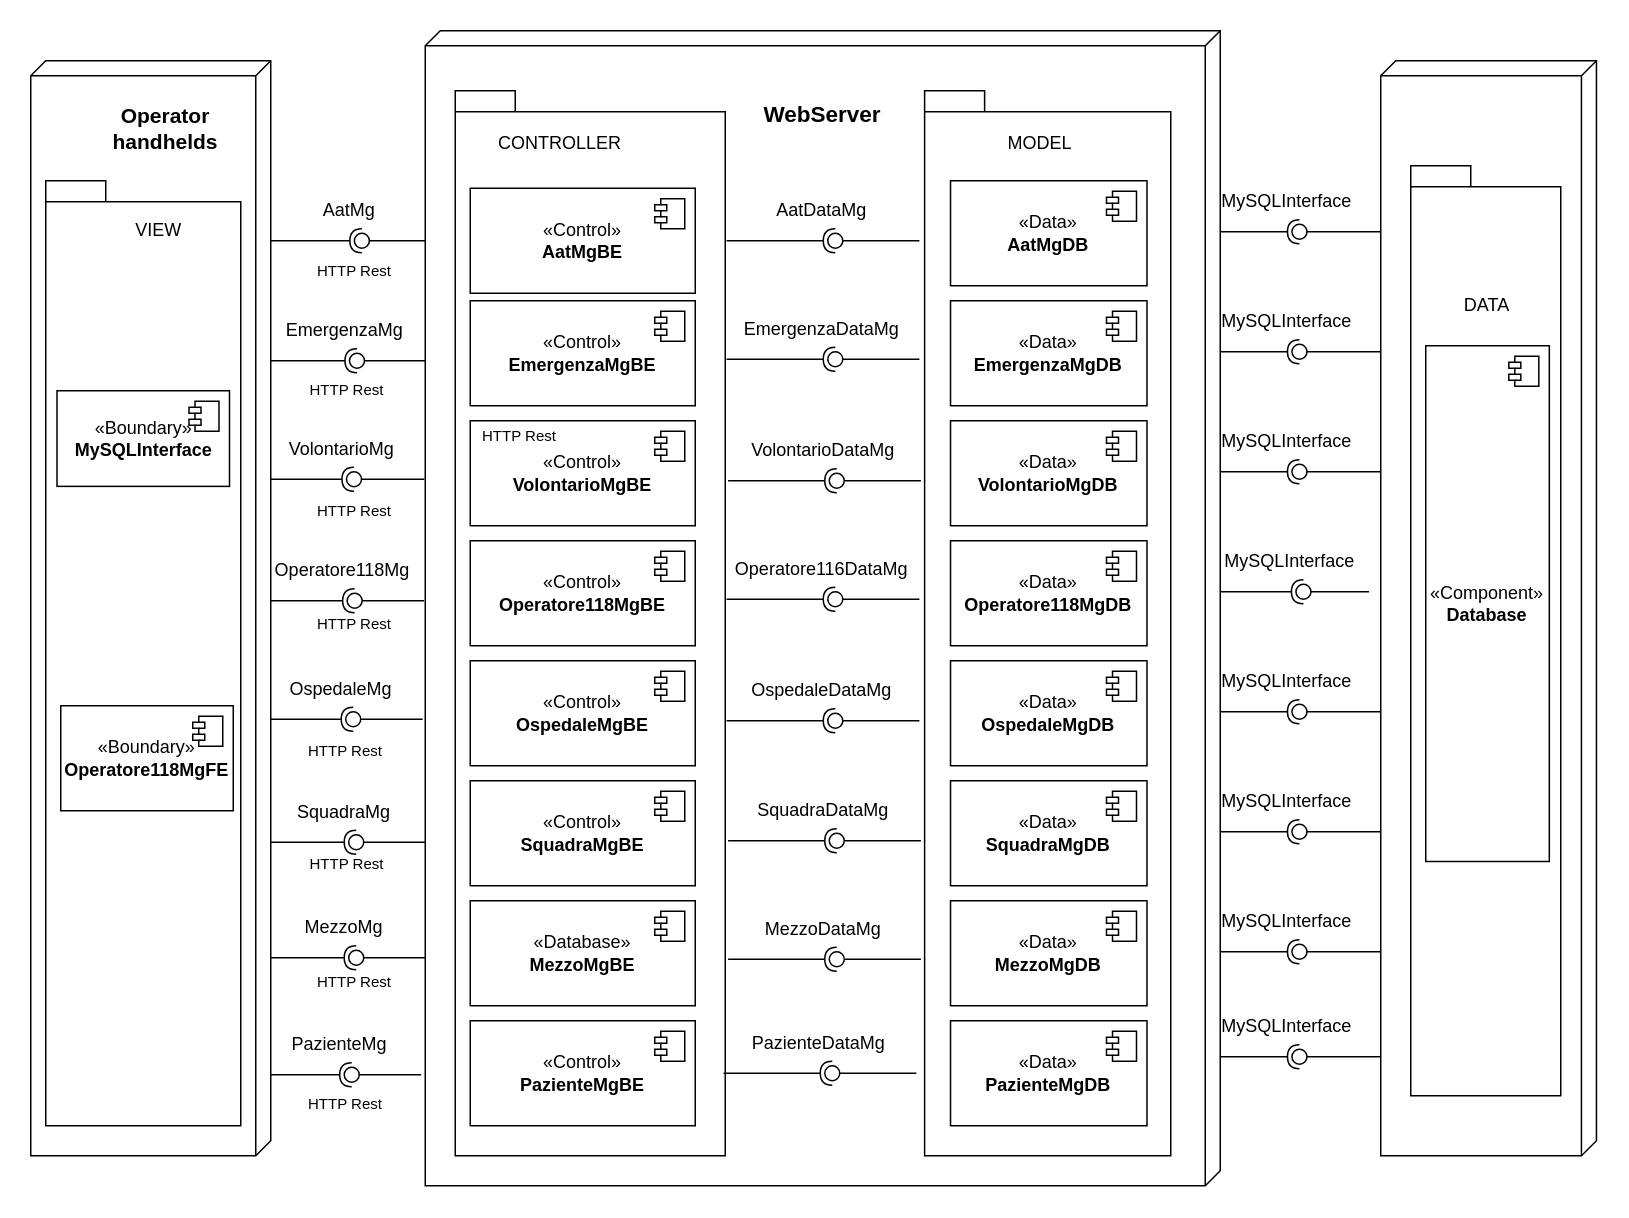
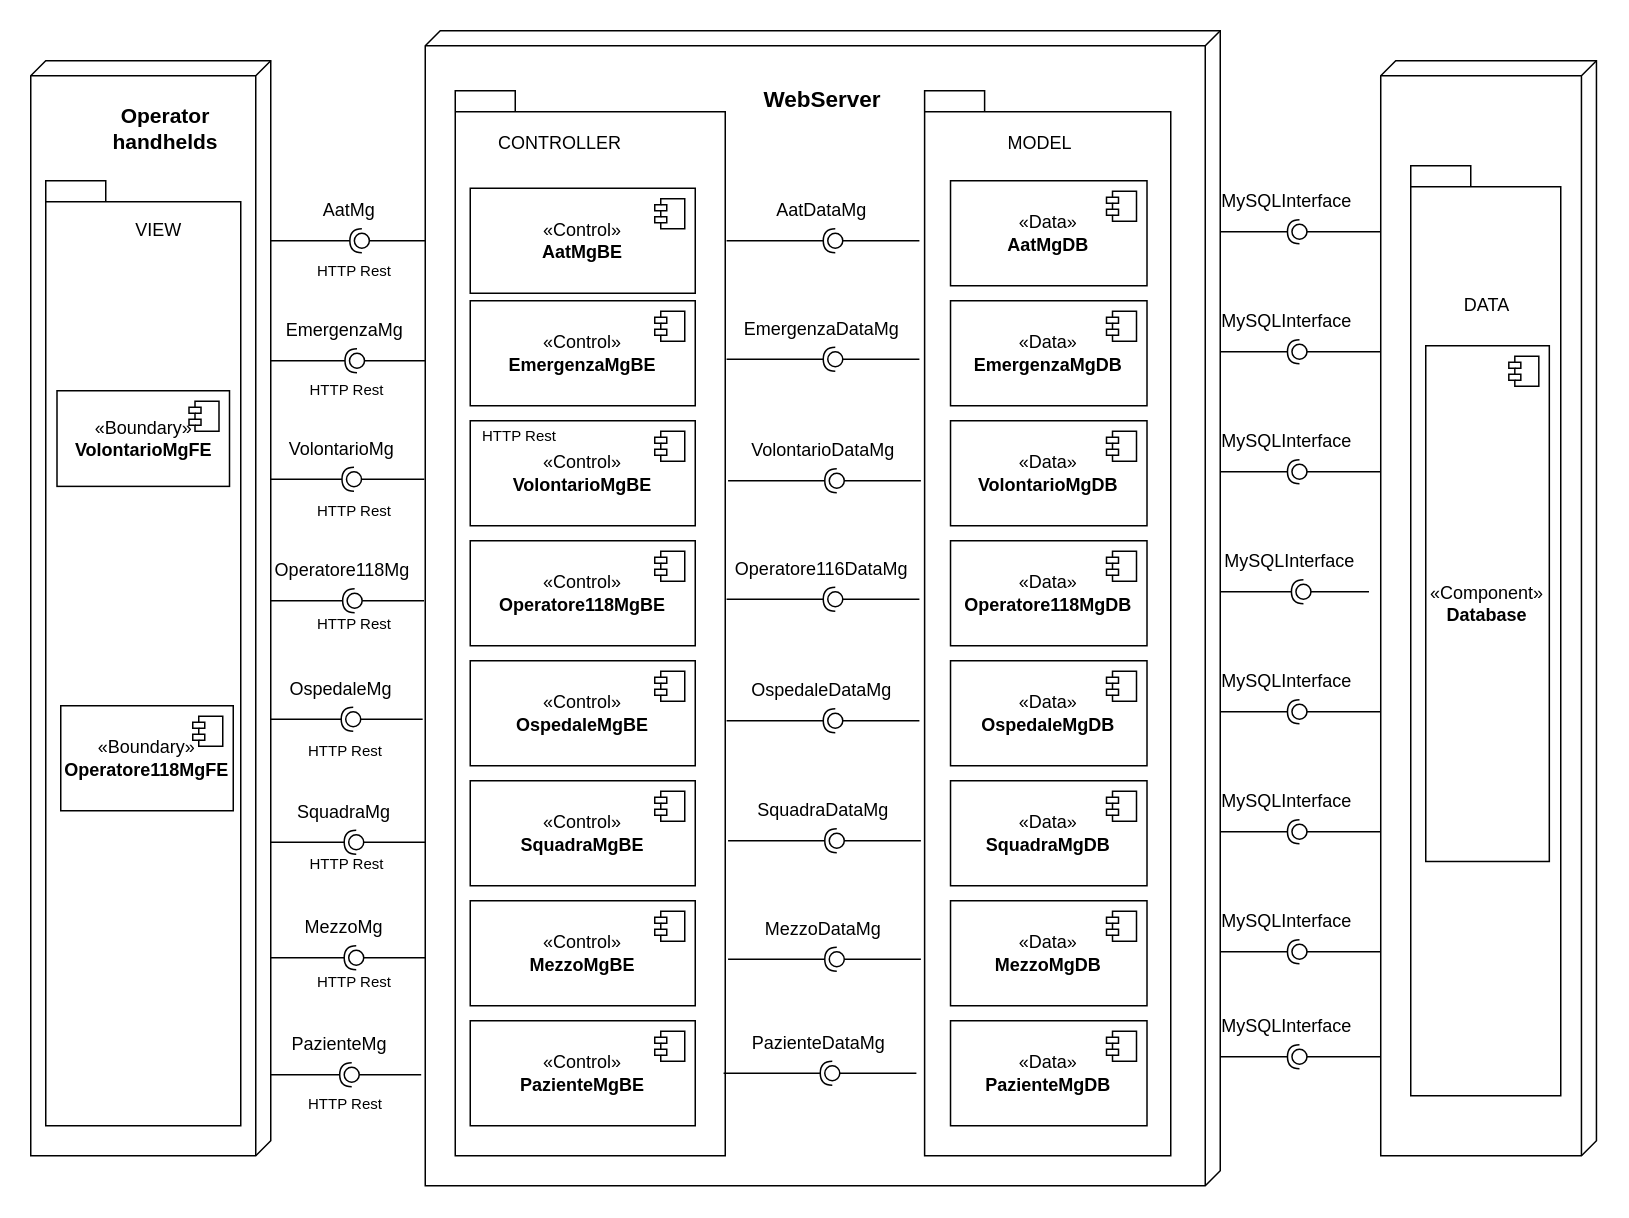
node "WebServer": moved (823, 113) -> (823, 98)
node "«Boundary» MySQLInterface": label "«Boundary» MySQLInterface" -> "«Boundary» VolontarioMgFE"
node "«Database» MezzoMgBE": label "«Database» MezzoMgBE" -> "«Control» MezzoMgBE"
